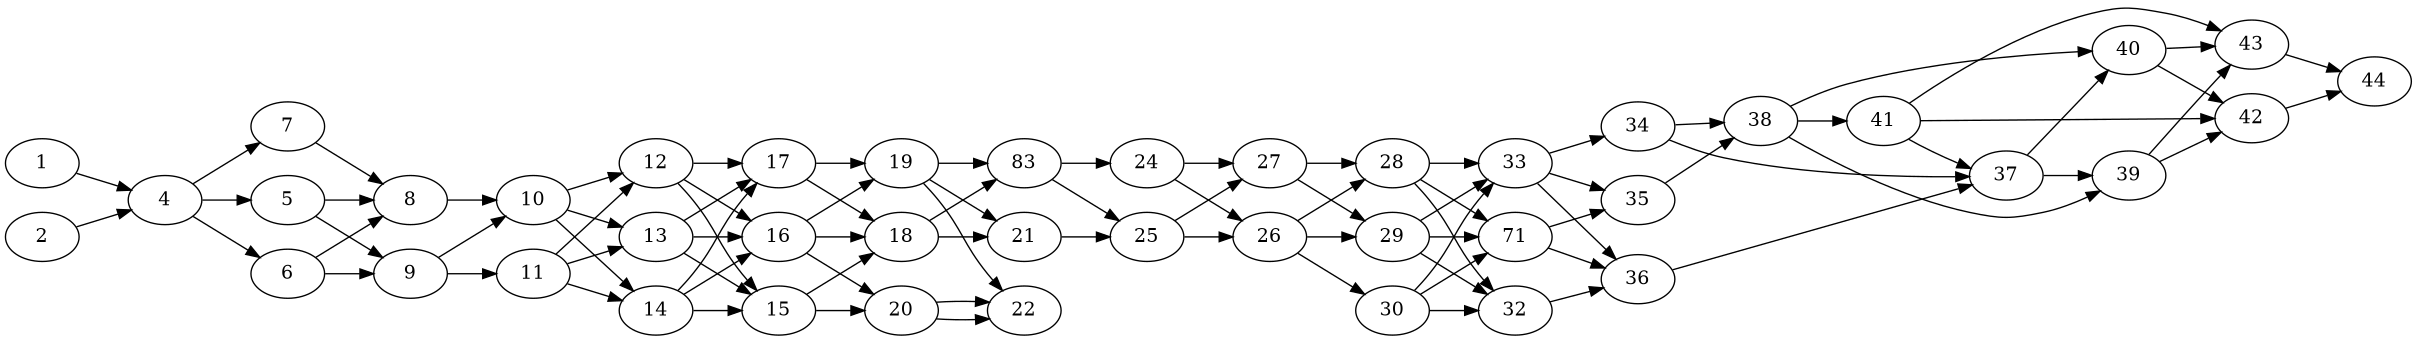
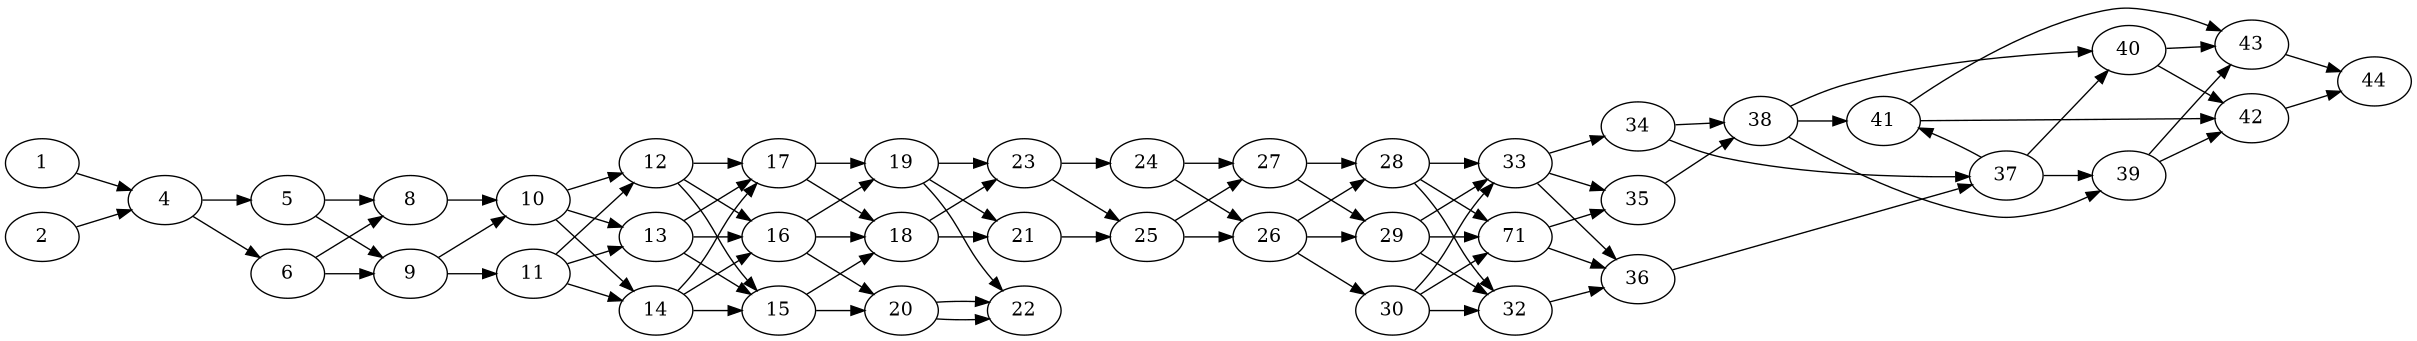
node "7": removed
edge "41" -> "37": reversed
node "83": label "83" -> "23"
